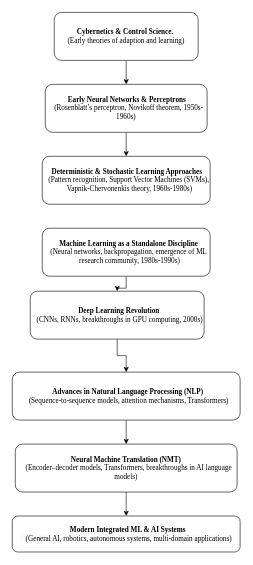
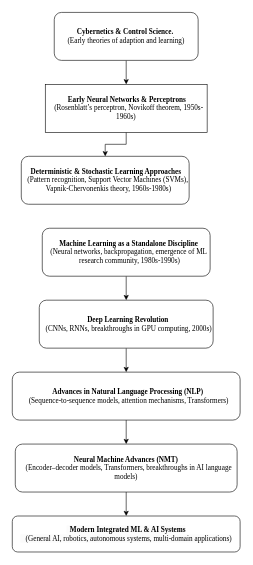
node "Early Neural Networks & Perceptrons (Rosenblatt’s perceptron, Novikoff theorem, 1950s-1960s)": shape rounded rectangle -> rectangle
node "Deterministic & Stochastic Learning Approaches (Pattern recognition, Support Vector Machines (SVMs), Vapnik-Chervonenkis theory, 1960s-1980s)": moved (126, 180) -> (105, 180)
node "Deep Learning Revolution (CNNs, RNNs, breakthroughs in GPU computing, 2000s)": moved (117, 315) -> (126, 324)
node "Neural Machine Translation (NMT) (Encoder–decoder models, Transformers, breakthroughs in AI language models)": label "Neural Machine Translation (NMT) (Encoder–decoder models, Transformers, breakthroughs in AI language models)" -> "Neural Machine Advances (NMT) (Encoder–decoder models, Transformers, breakthroughs in AI language models)"
